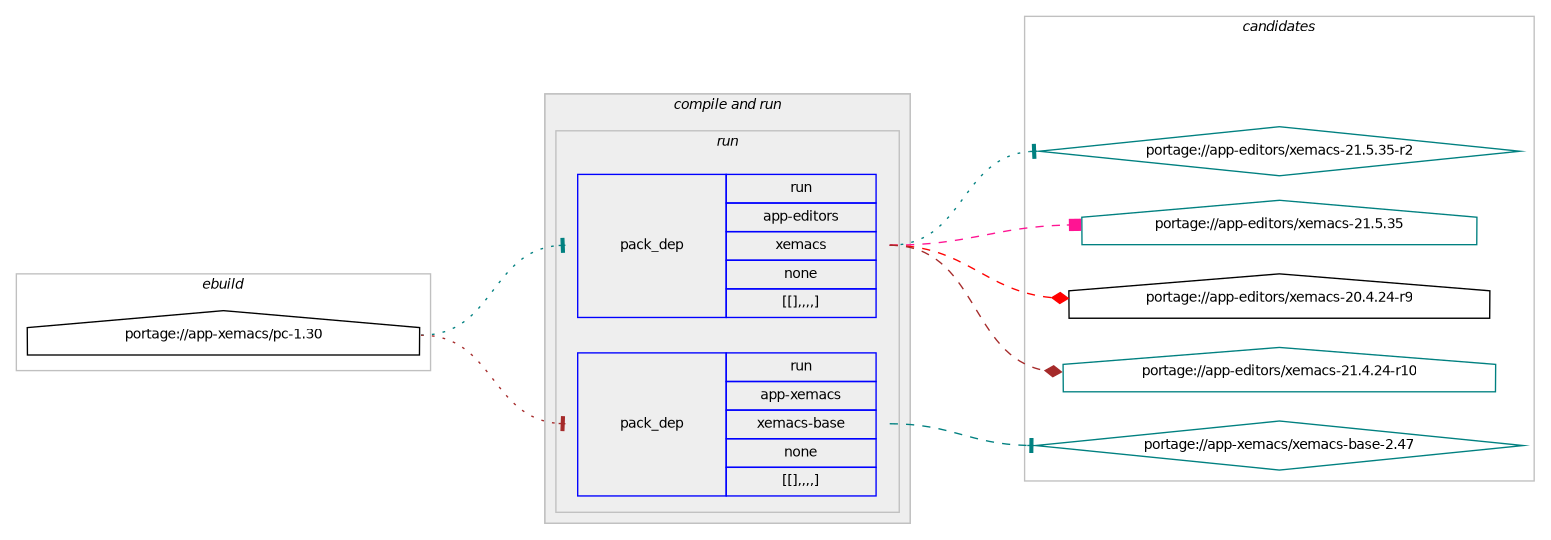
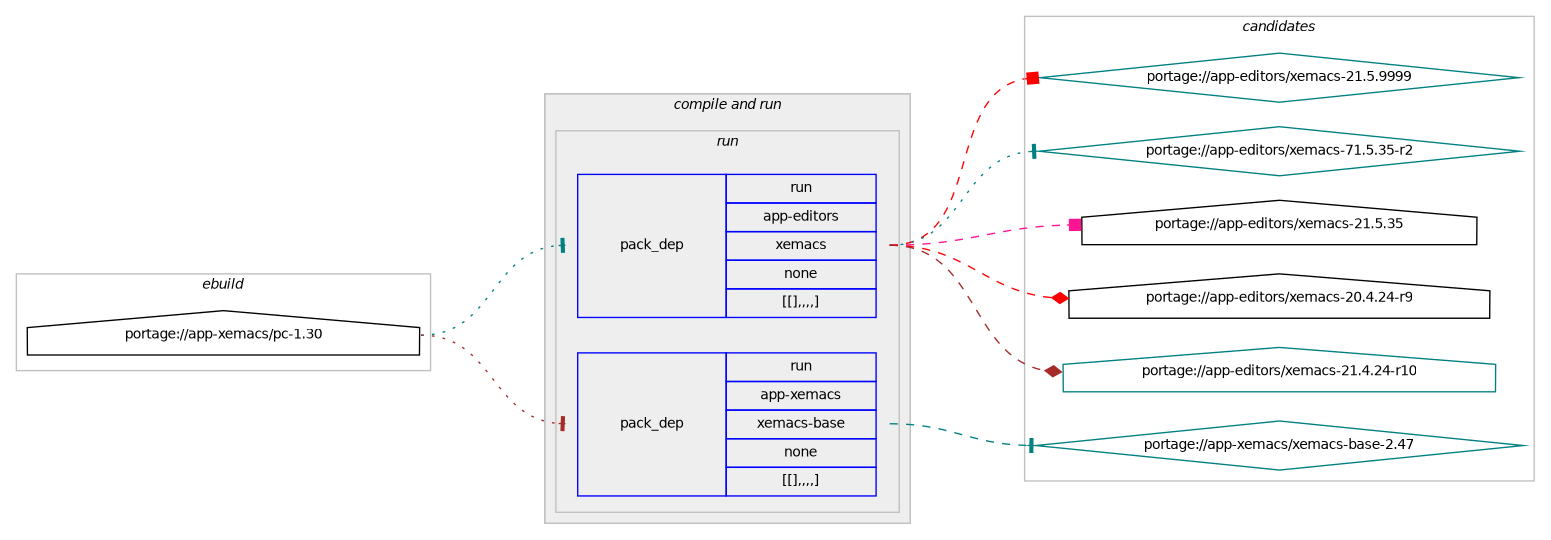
node "portage://app-editors/xemacs-21.5.9999": added
node "portage://app-editors/xemacs-21.5.35-r2": label "portage://app-editors/xemacs-21.5.35-r2" -> "portage://app-editors/xemacs-71.5.35-r2"
node "portage://app-editors/xemacs-21.5.35": color teal -> black
